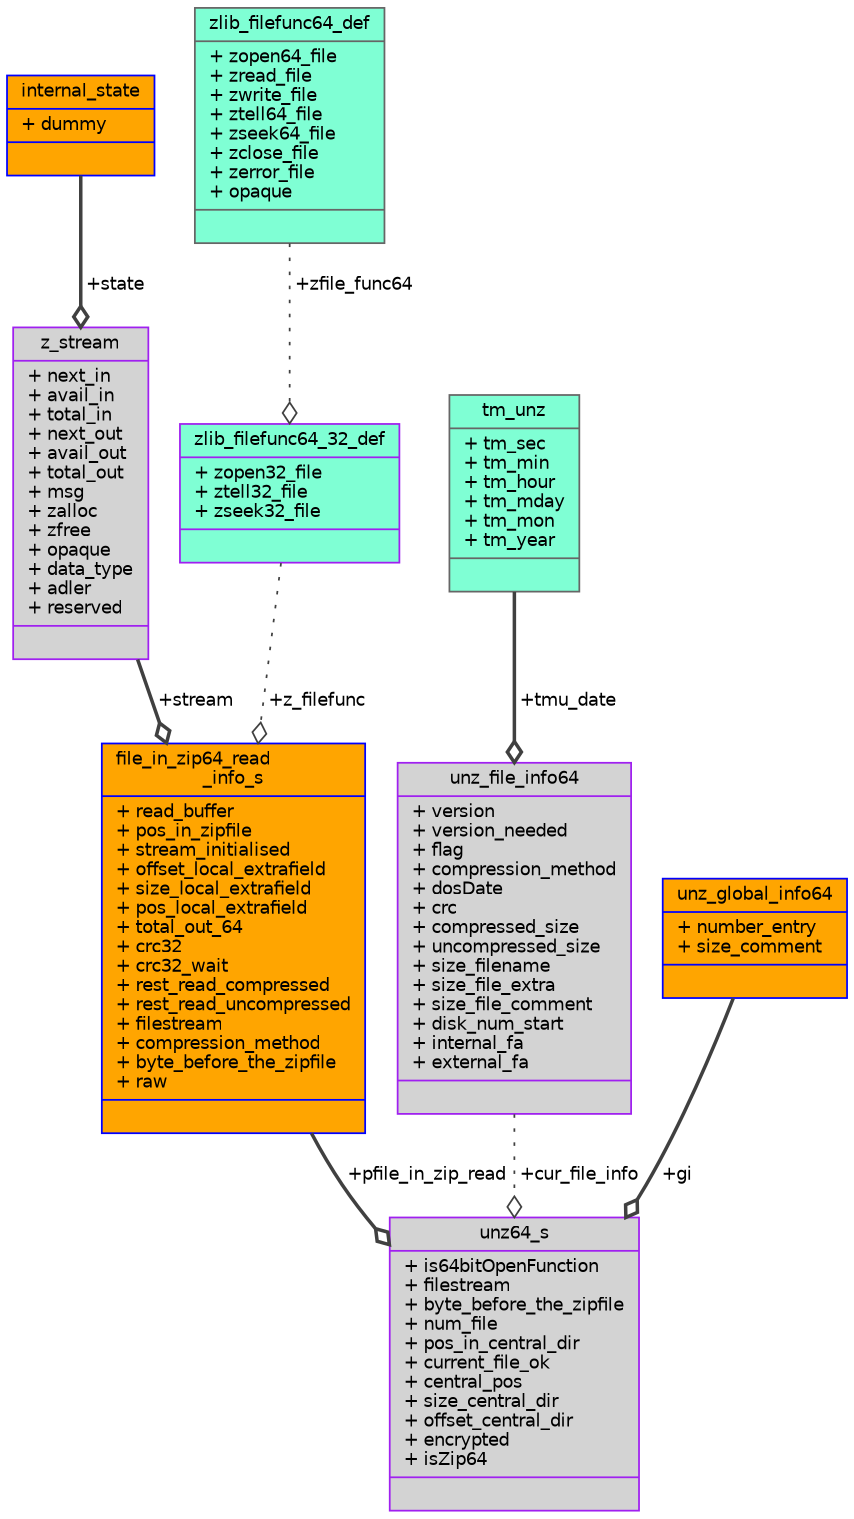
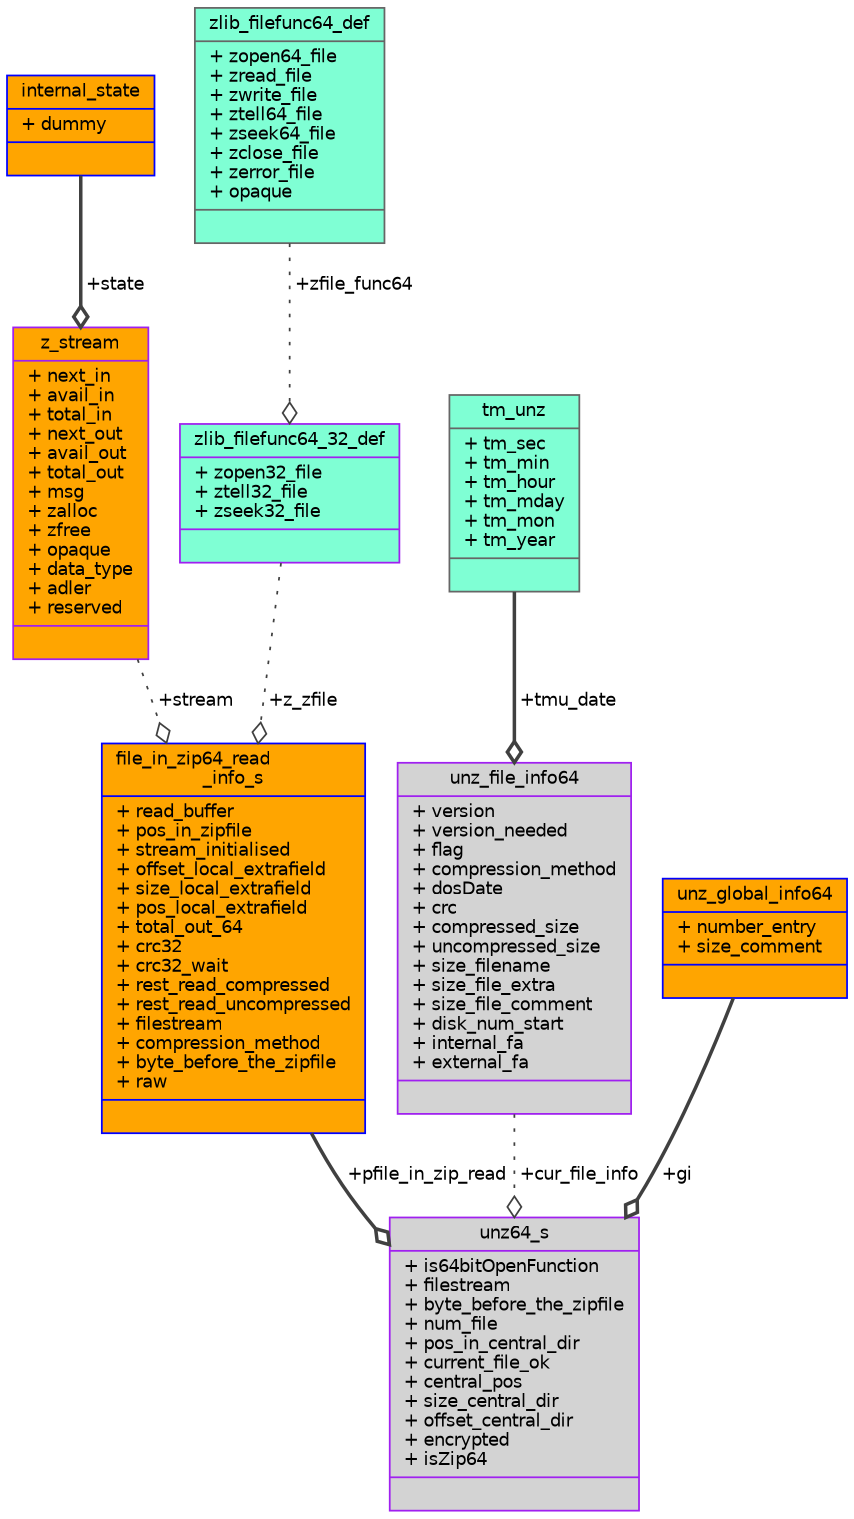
node "z_stream": fillcolor lightgrey -> orange
edge "z_stream" -> "file_in_zip64_read": style bold -> dotted
edge "zlib_filefunc64_32_def" -> "file_in_zip64_read": label " +z_filefunc" -> " +z_zfile"
